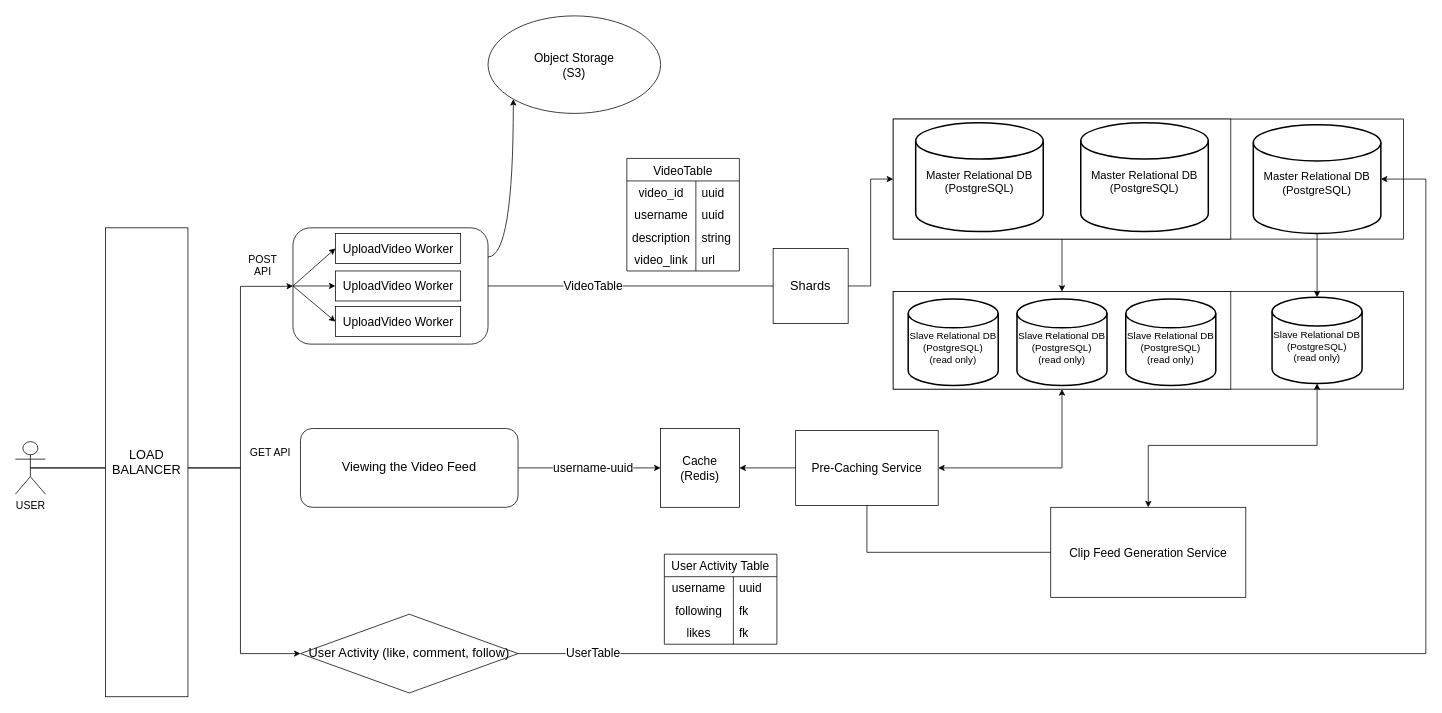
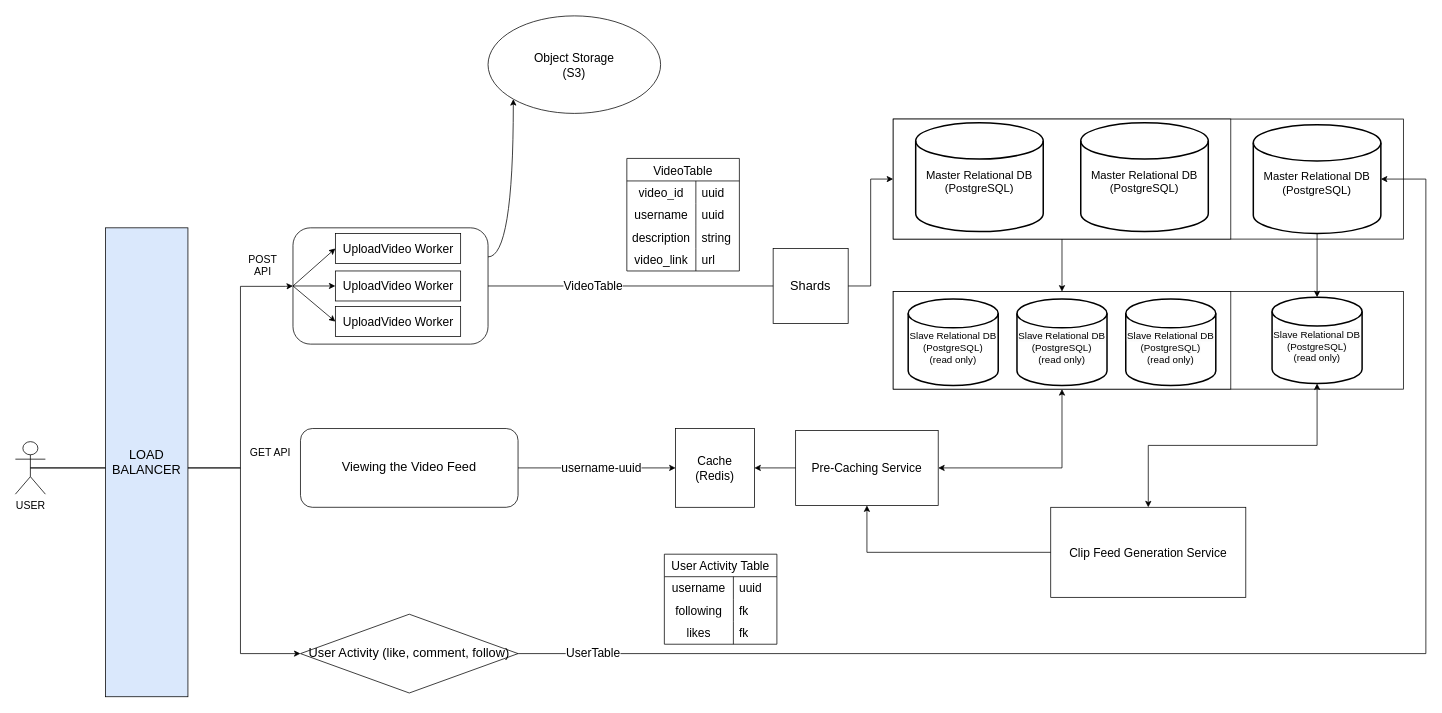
node "LOAD BALANCER": fillcolor #ffffff -> #dae8fc
node "Cache (Redis)": moved (700, 468) -> (715, 468)
edge "Pre-Caching Service" -- "Clip Feed Generation Service": arrowhead none -> classic
